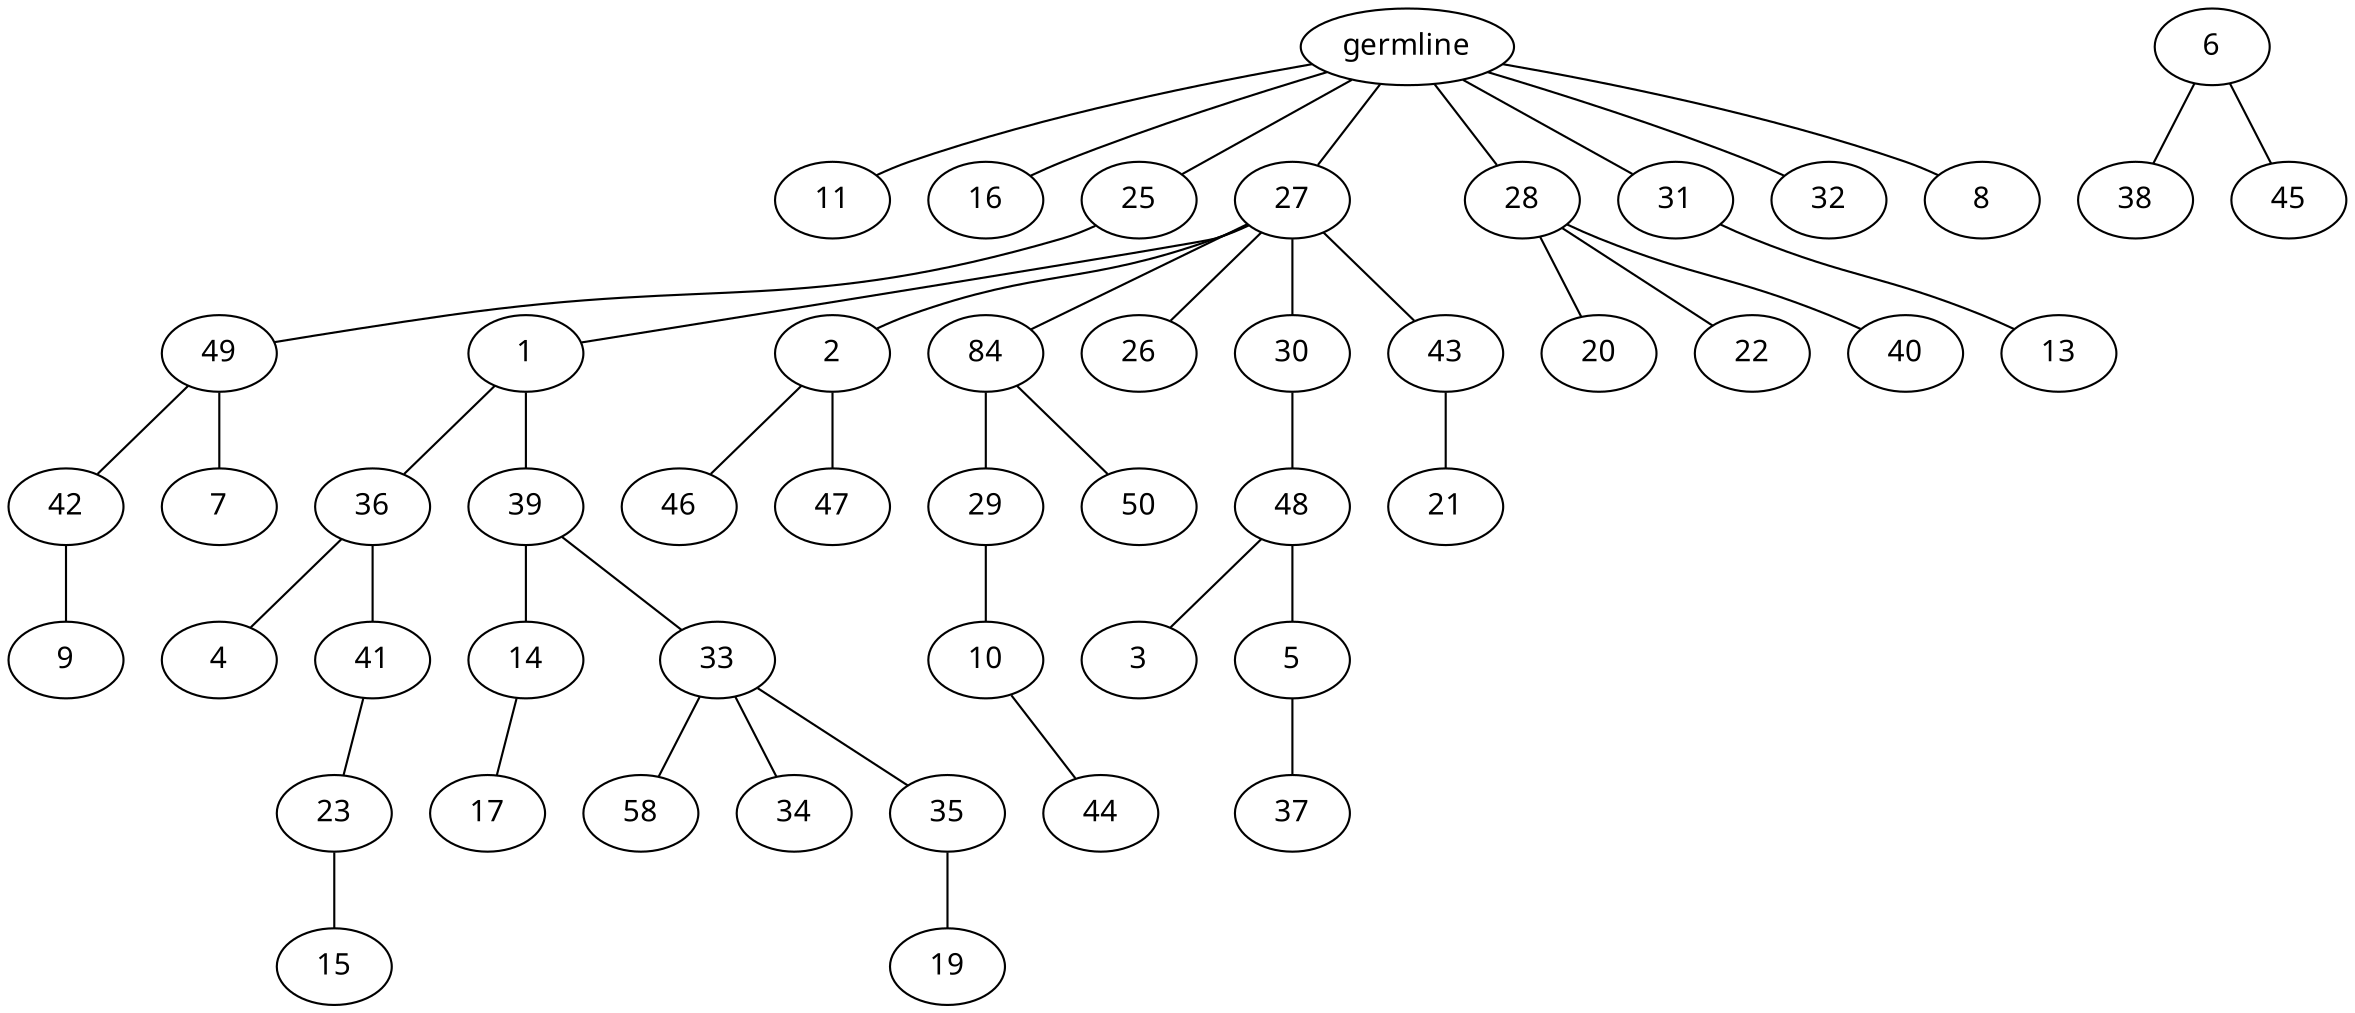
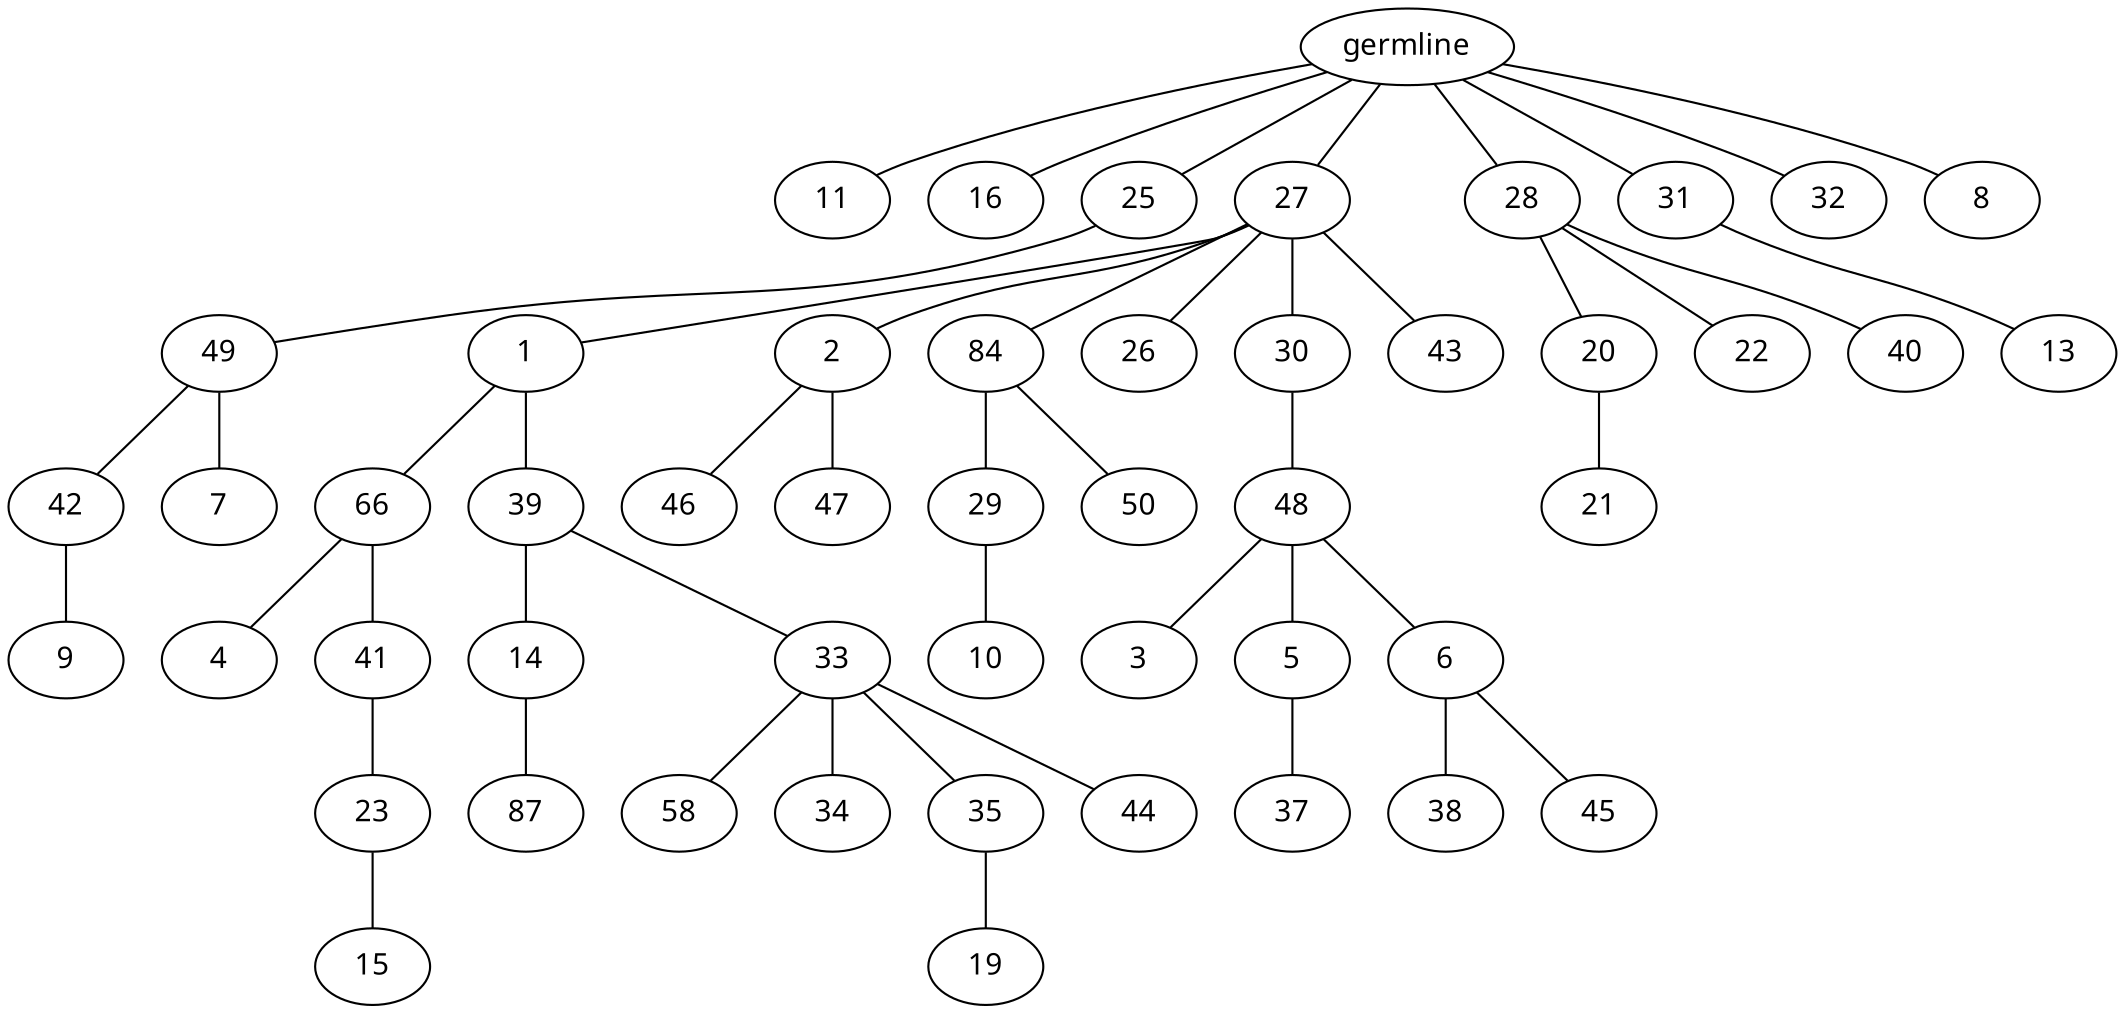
edge "43" -- "21": now "20" -- "21"
node "36": label "36" -> "66"
edge "48" -- "6": added
edge "10" -- "44": now "33" -- "44"
node "17": label "17" -> "87"
